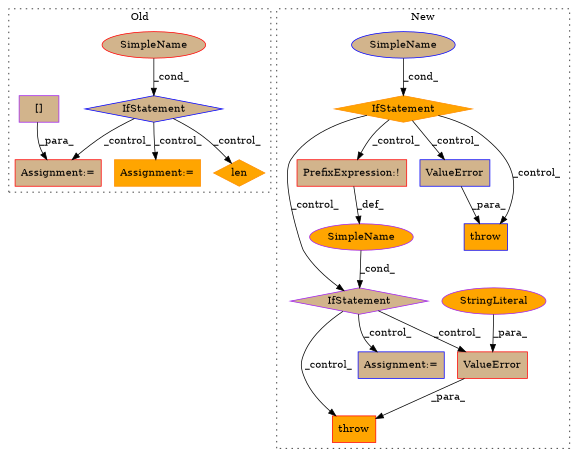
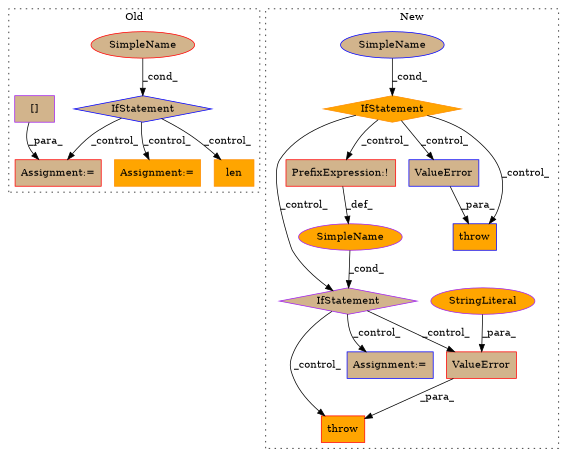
node "len": shape diamond -> box
